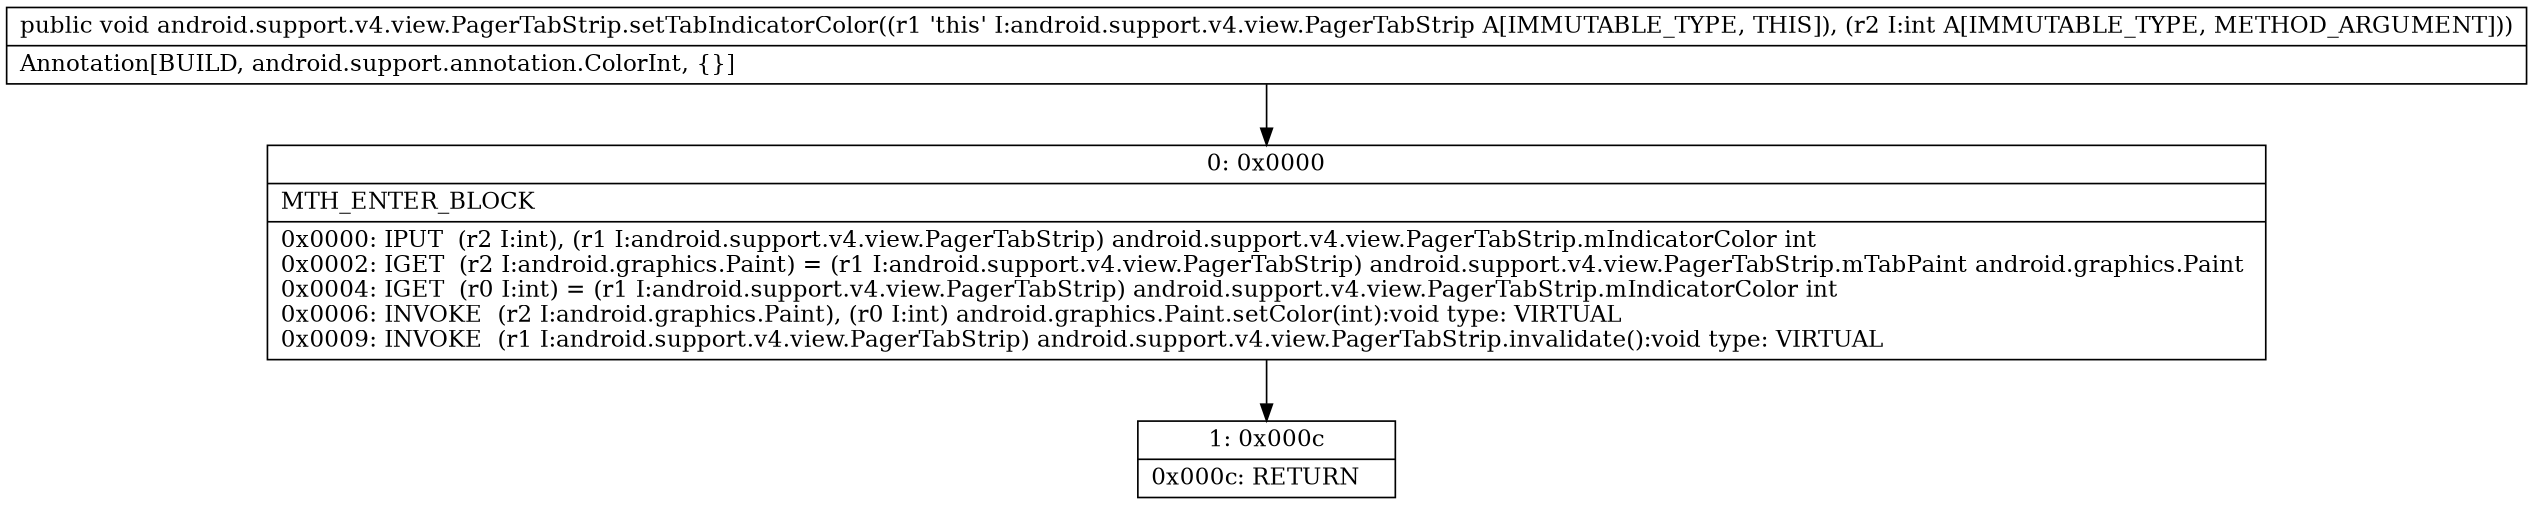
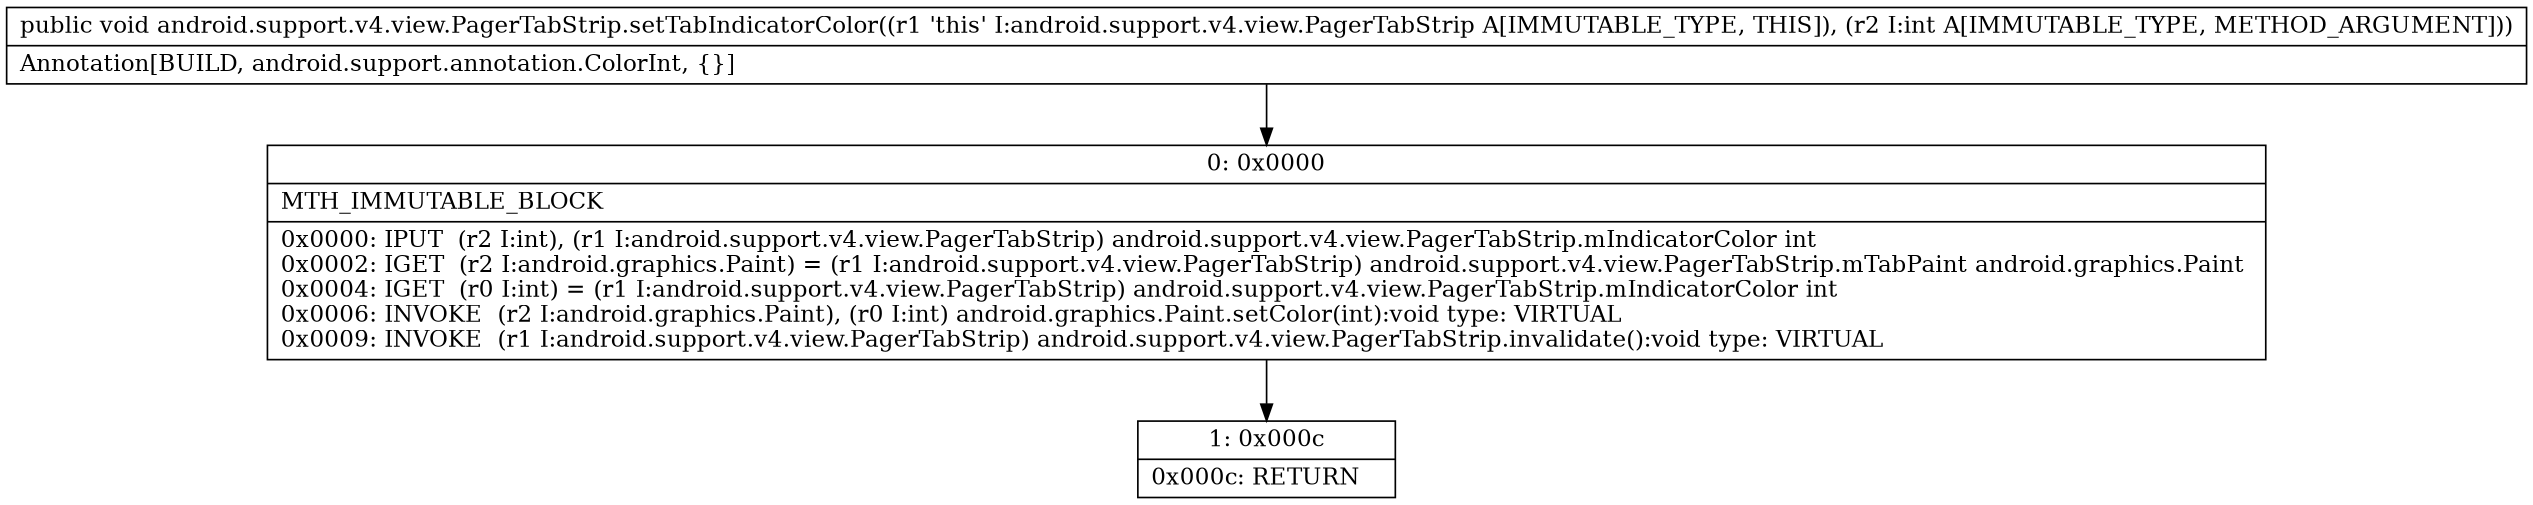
node "0: 0x0000": text "MTH_ENTER_BLOCK" -> "MTH_IMMUTABLE_BLOCK"
